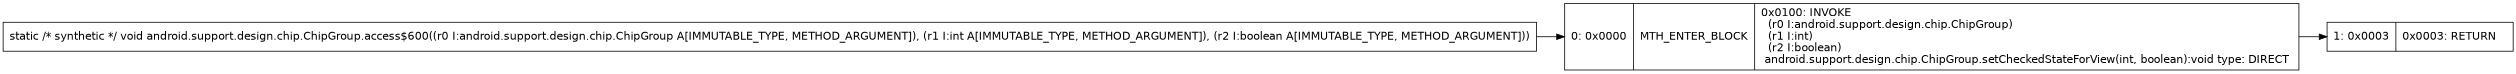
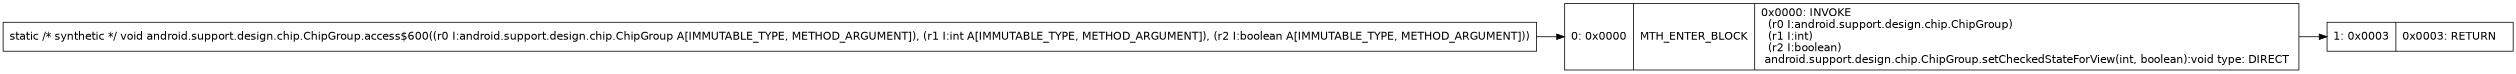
node "0: 0x0000": text "0x0100: INVOKE" -> "0x0000: INVOKE"
